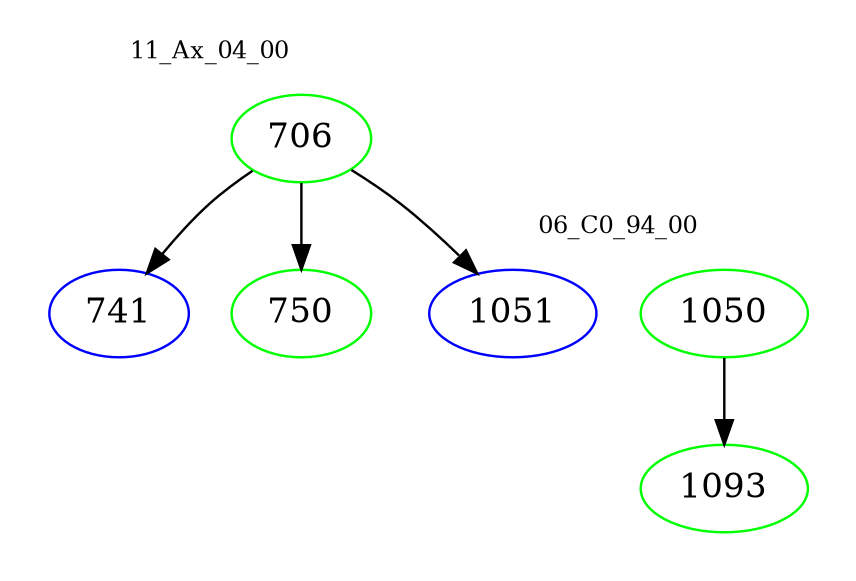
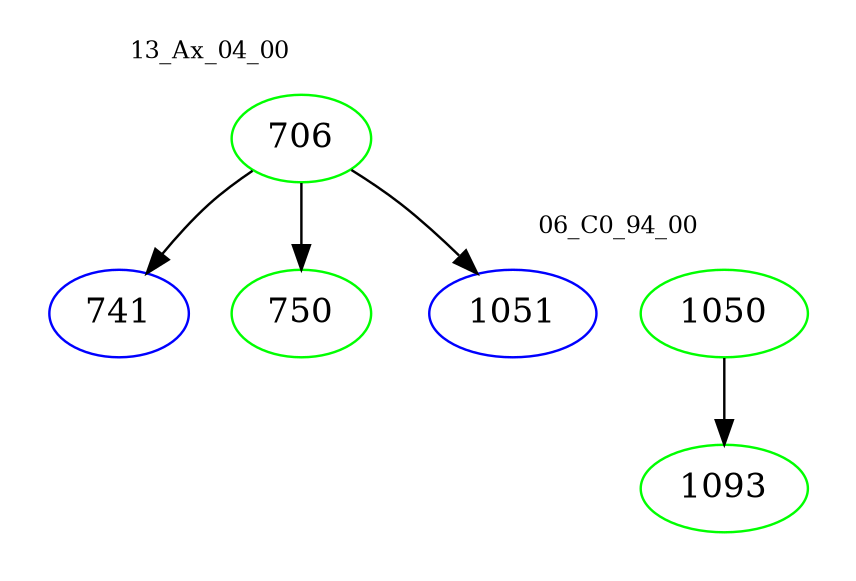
cluster "11_Ax_04_00": label "11_Ax_04_00" -> "13_Ax_04_00"
